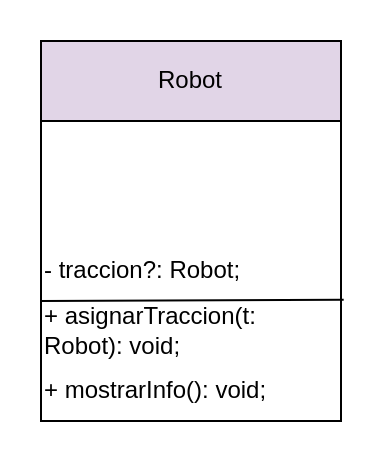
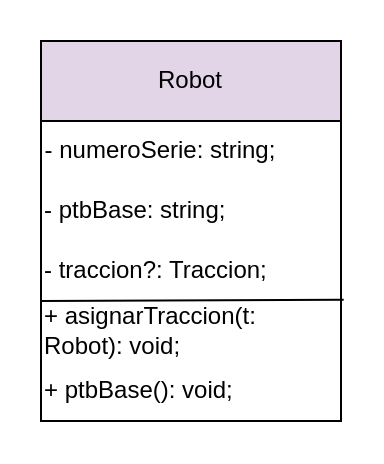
node "- numeroSerie: string;": added
node "- ptbBase: string;": added
node "- traccion?: Robot;": label "- traccion?: Robot;" -> "- traccion?: Traccion;"
node "+ mostrarInfo(): void;": label "+ mostrarInfo(): void;" -> "+ ptbBase(): void;"
